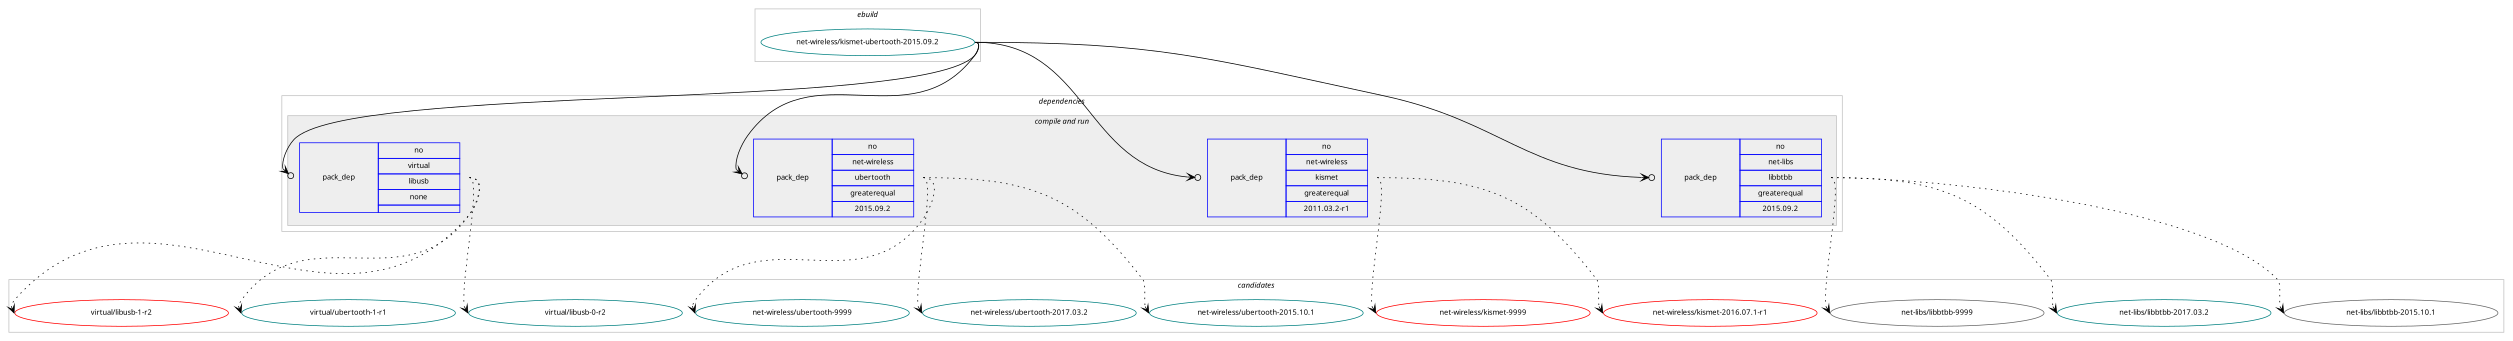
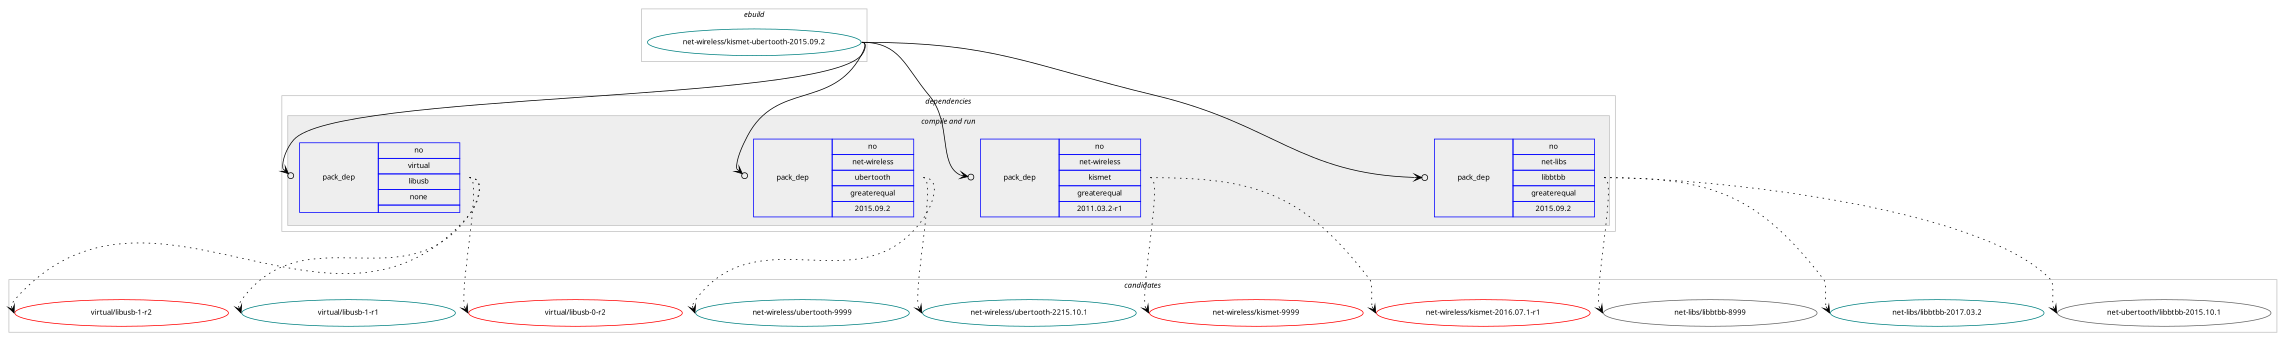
node "virtual/ubertooth-1-r1": label "virtual/ubertooth-1-r1" -> "virtual/libusb-1-r1"
node "virtual/libusb-0-r2": color teal -> red
node "net-wireless/ubertooth-2017.03.2": removed
node "net-wireless/ubertooth-2015.10.1": label "net-wireless/ubertooth-2015.10.1" -> "net-wireless/ubertooth-2215.10.1"
node "net-libs/libbtbb-9999": label "net-libs/libbtbb-9999" -> "net-libs/libbtbb-8999"
node "net-libs/libbtbb-2015.10.1": label "net-libs/libbtbb-2015.10.1" -> "net-ubertooth/libbtbb-2015.10.1"
